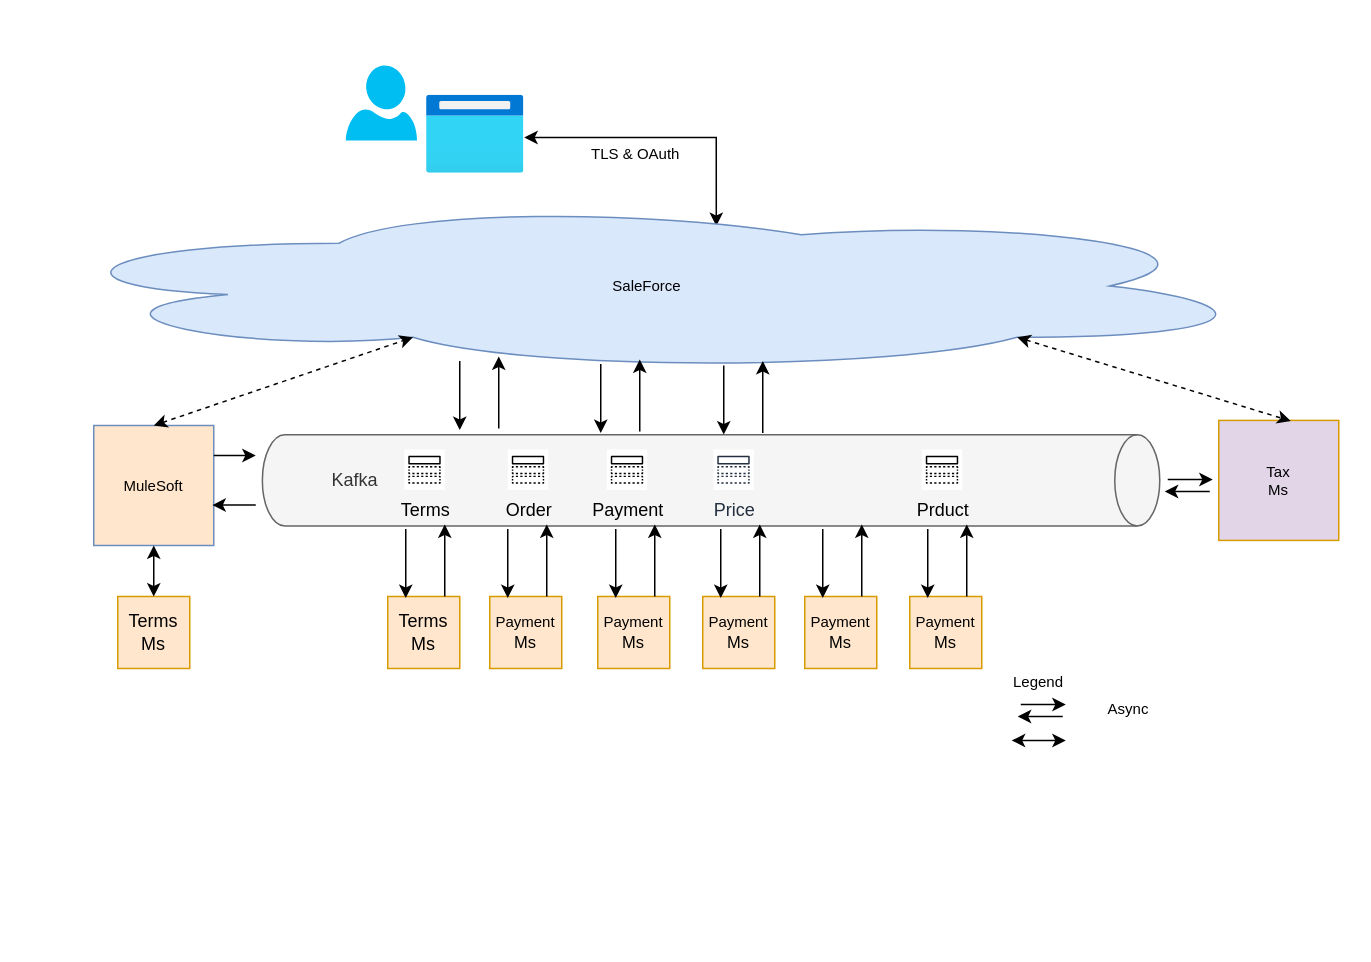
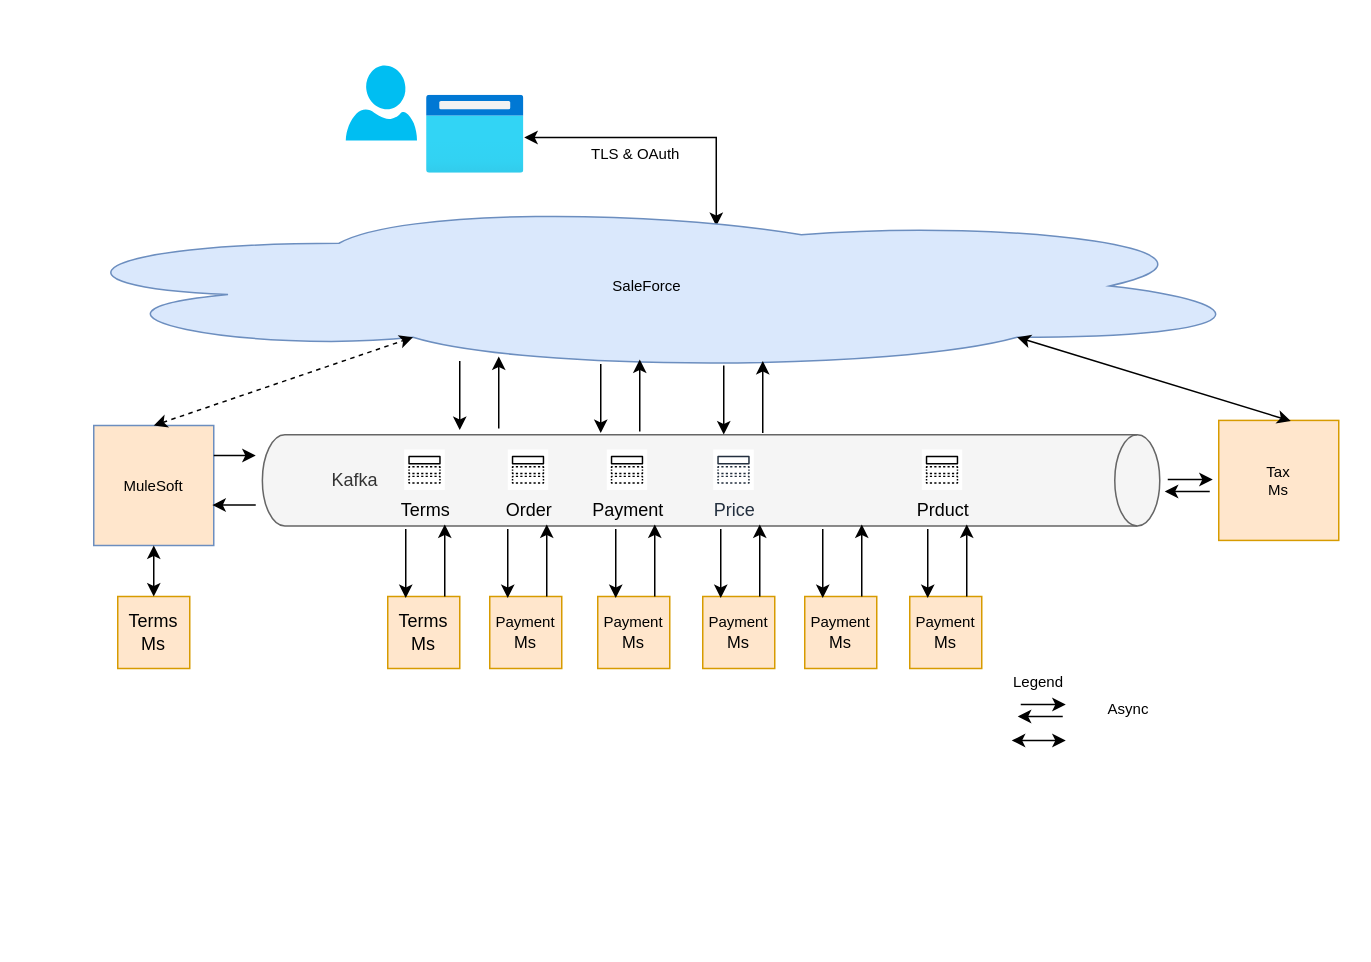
edge "SaleForce" -- "Tax Ms": style dashed -> solid
node "Tax Ms": fillcolor #e1d5e7 -> #ffe6cc
